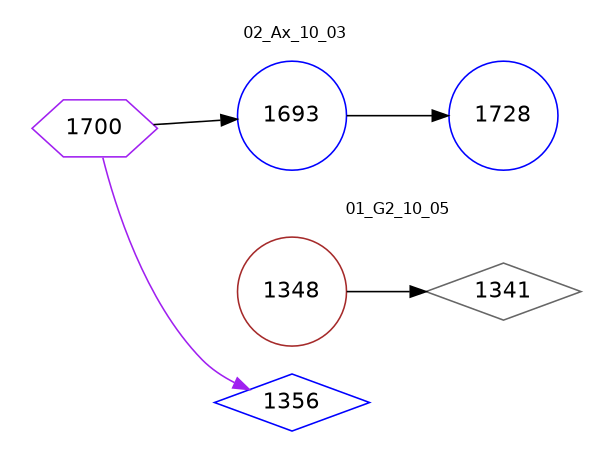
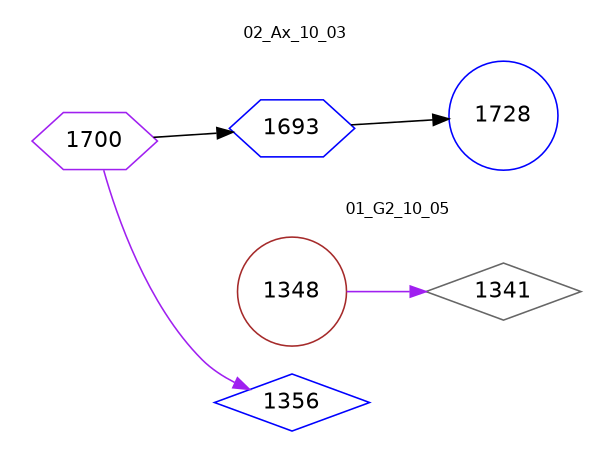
node "1693": shape circle -> hexagon
edge "1348" -> "1341": color black -> purple
